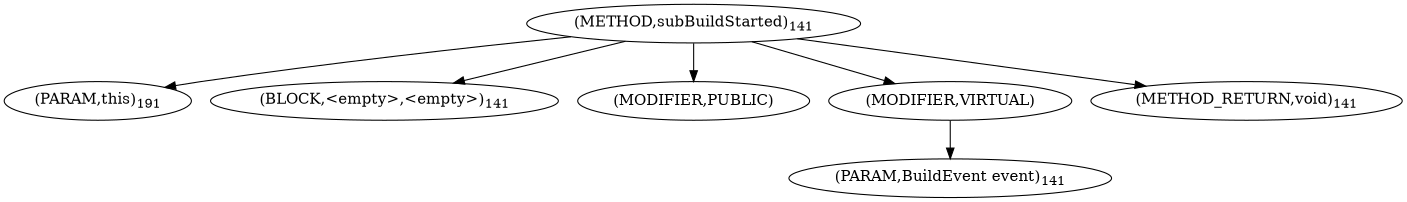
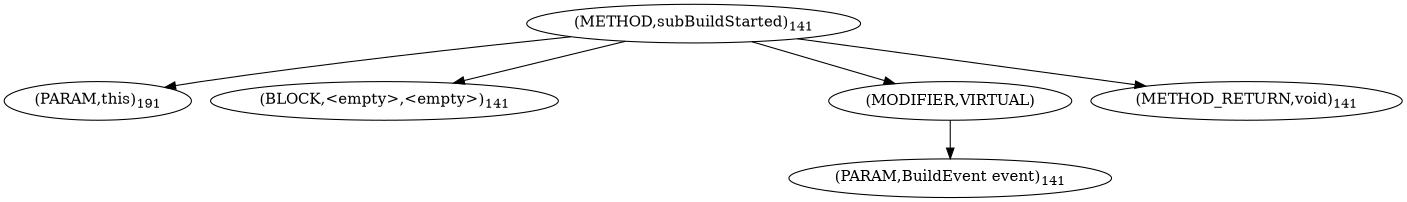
node "(MODIFIER,PUBLIC)": removed
